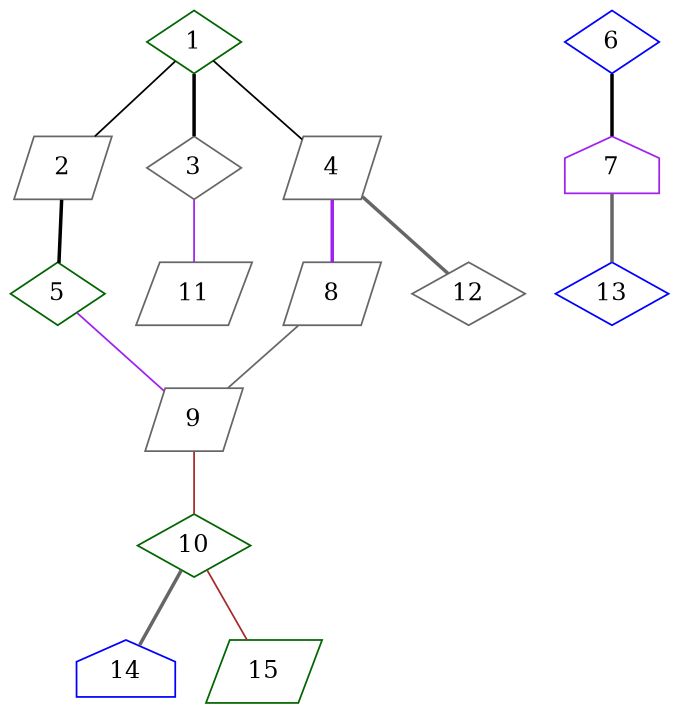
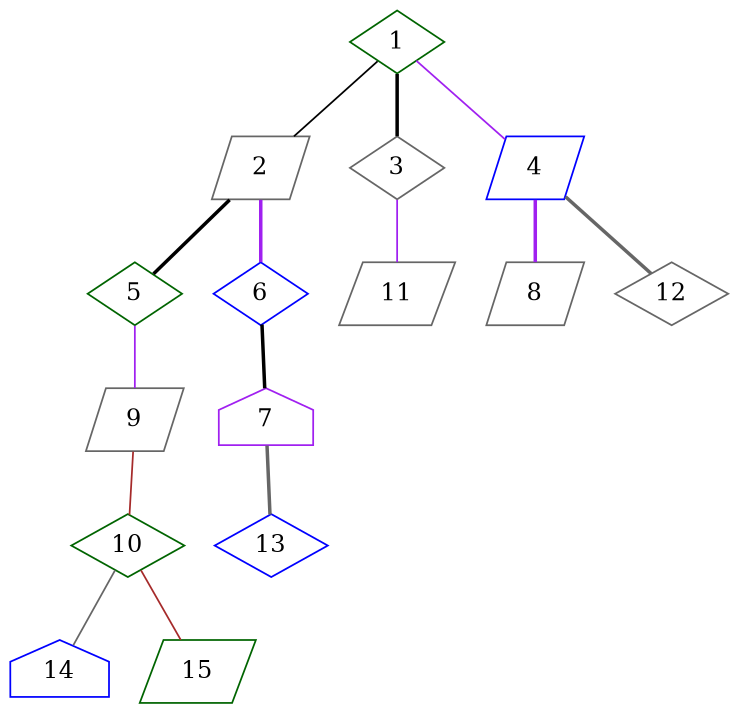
edge "1" -- "4": color black -> purple
node "4": color gray40 -> blue
edge "2" -- "6": added
edge "8" -- "9": removed
edge "10" -- "14": style bold -> solid
